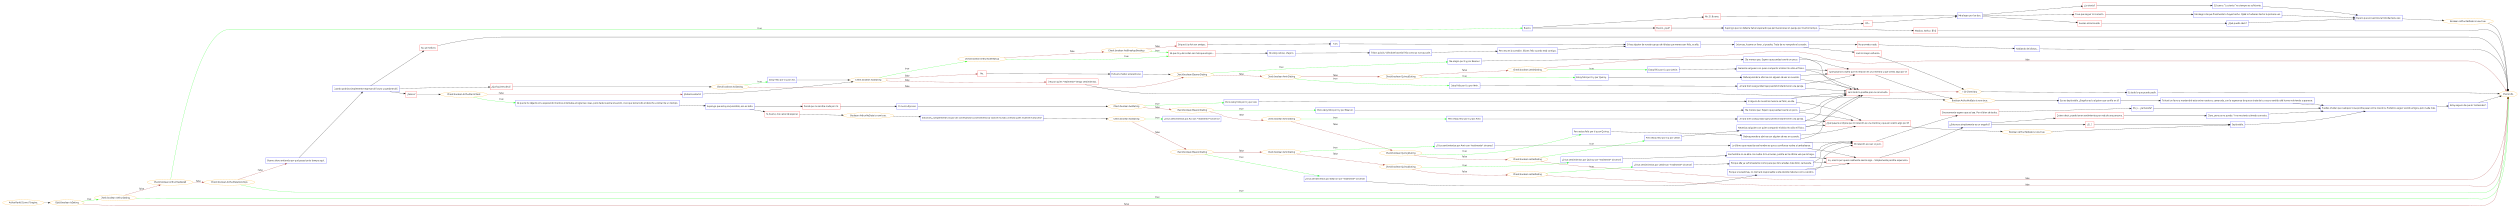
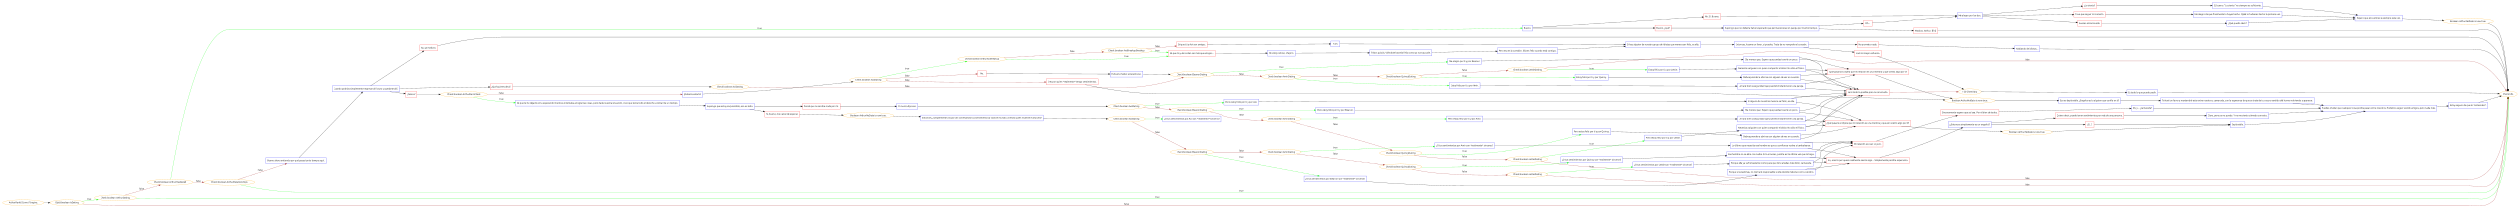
node "Espero que encuentres la felicidad esta vez.": label "Espero que encuentres la felicidad esta vez." -> "Espero que encuentres la siempre esta vez."
node "Estoy feliz por ti y por Aoi.": removed
